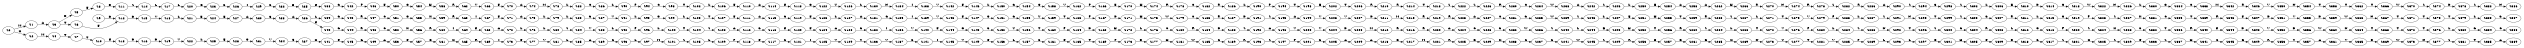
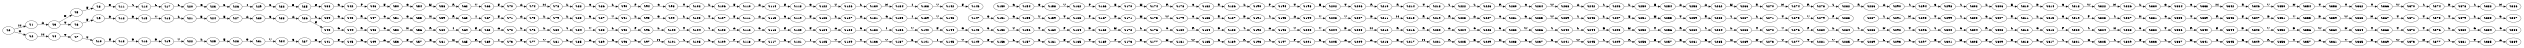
edge "S146" -> "S150": removed, label "L"
edge "S143" -> "S147": removed, label "F"
edge "S283" -> "S287": removed, label "L"
edge "S6" -> "S12": now "S6" -> "S9"
